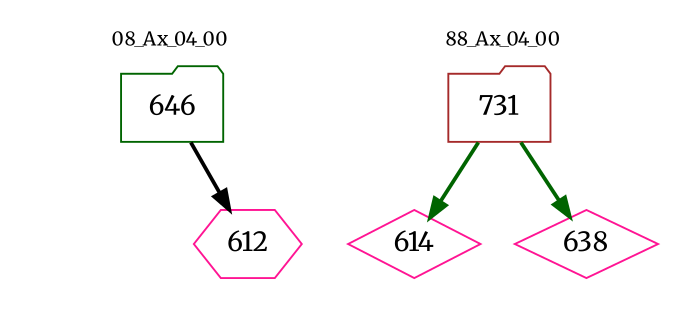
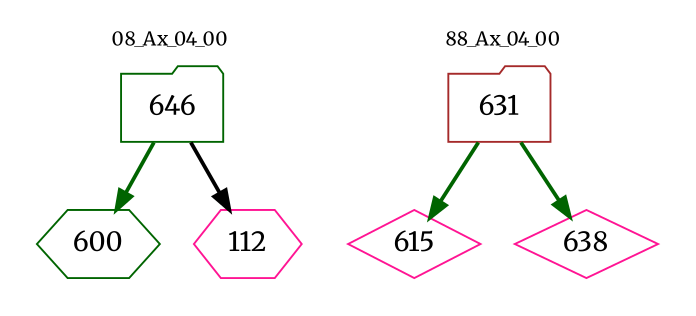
node "731": label "731" -> "631"
node "600": added
node "612": label "612" -> "112"
node "614": label "614" -> "615"
